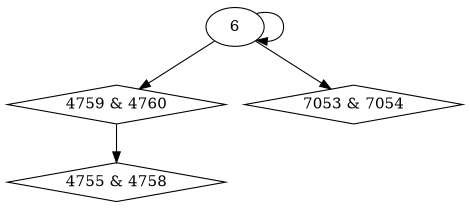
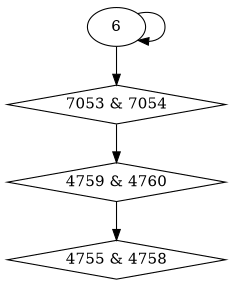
edge "6" -> "4759 & 4760": now "7053 & 7054" -> "4759 & 4760"
